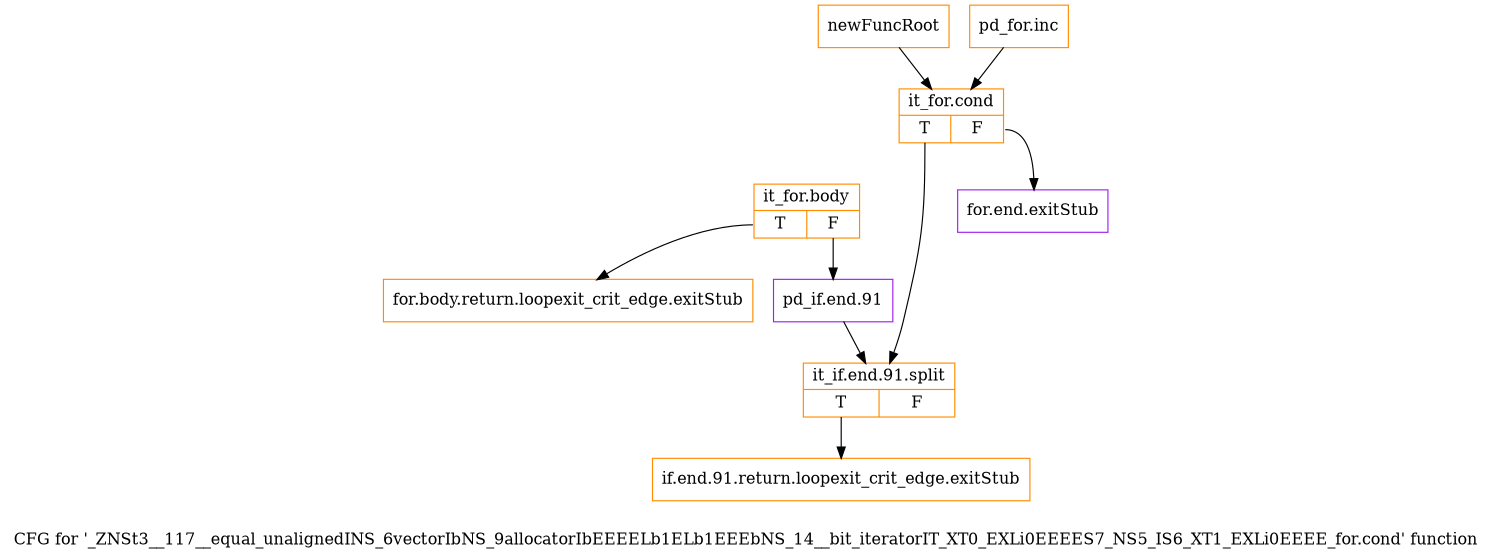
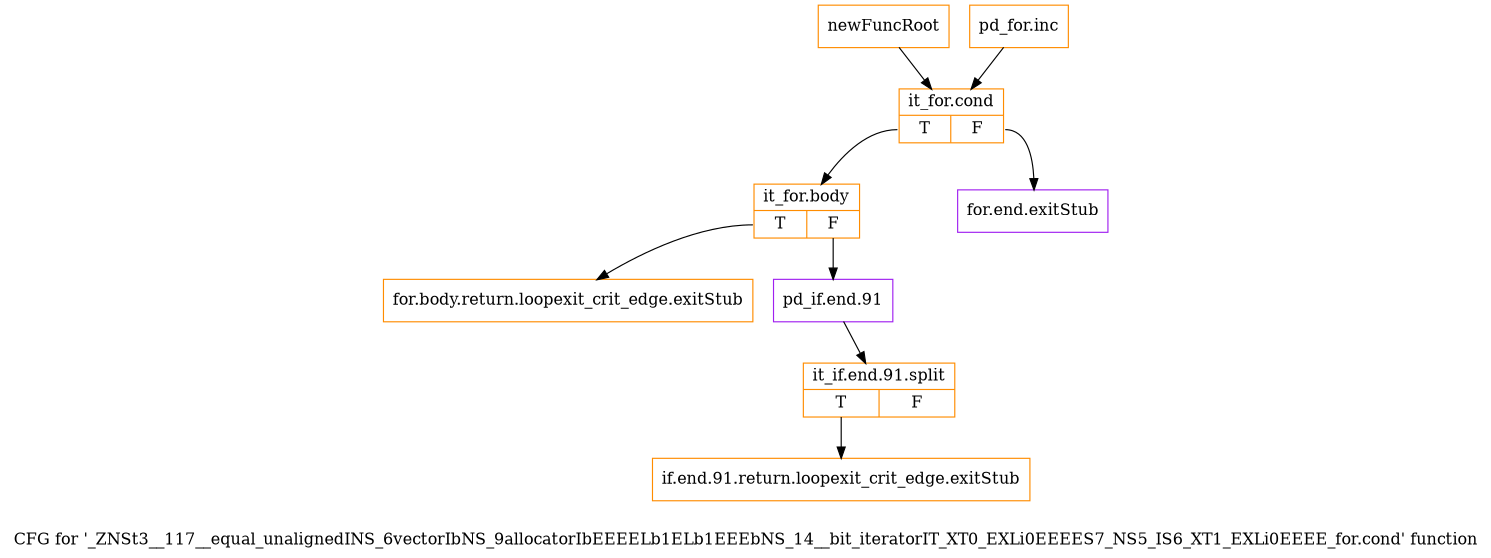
edge "it_for.cond" -> "it_if.end.91.split": now "it_for.cond" -> "it_for.body"
